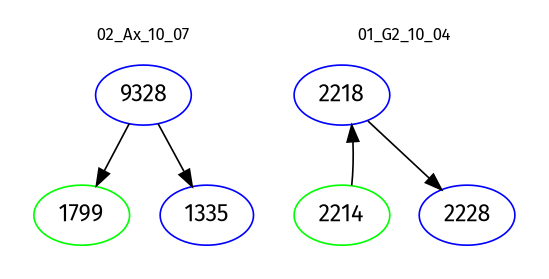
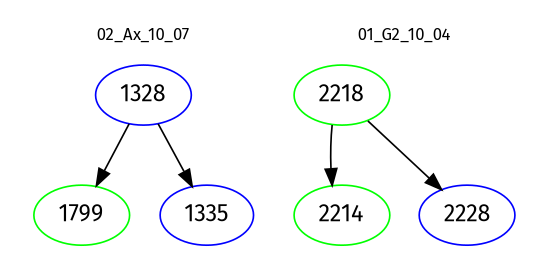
node "9328": label "9328" -> "1328"
node "2218": color blue -> green
edge "2214" -> "2218": reversed
